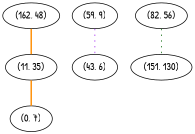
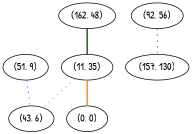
node "(59, 9)": label "(59, 9)" -> "(51, 9)"
node "(82, 56)": label "(82, 56)" -> "(92, 56)"
edge "(162, 48)" -- "(11, 35)": color darkorange -> darkgreen
node "(151, 130)": label "(151, 130)" -> "(157, 130)"
edge "(11, 35)" -- "(43, 6)": added
node "(0, 7)": label "(0, 7)" -> "(0, 0)"
